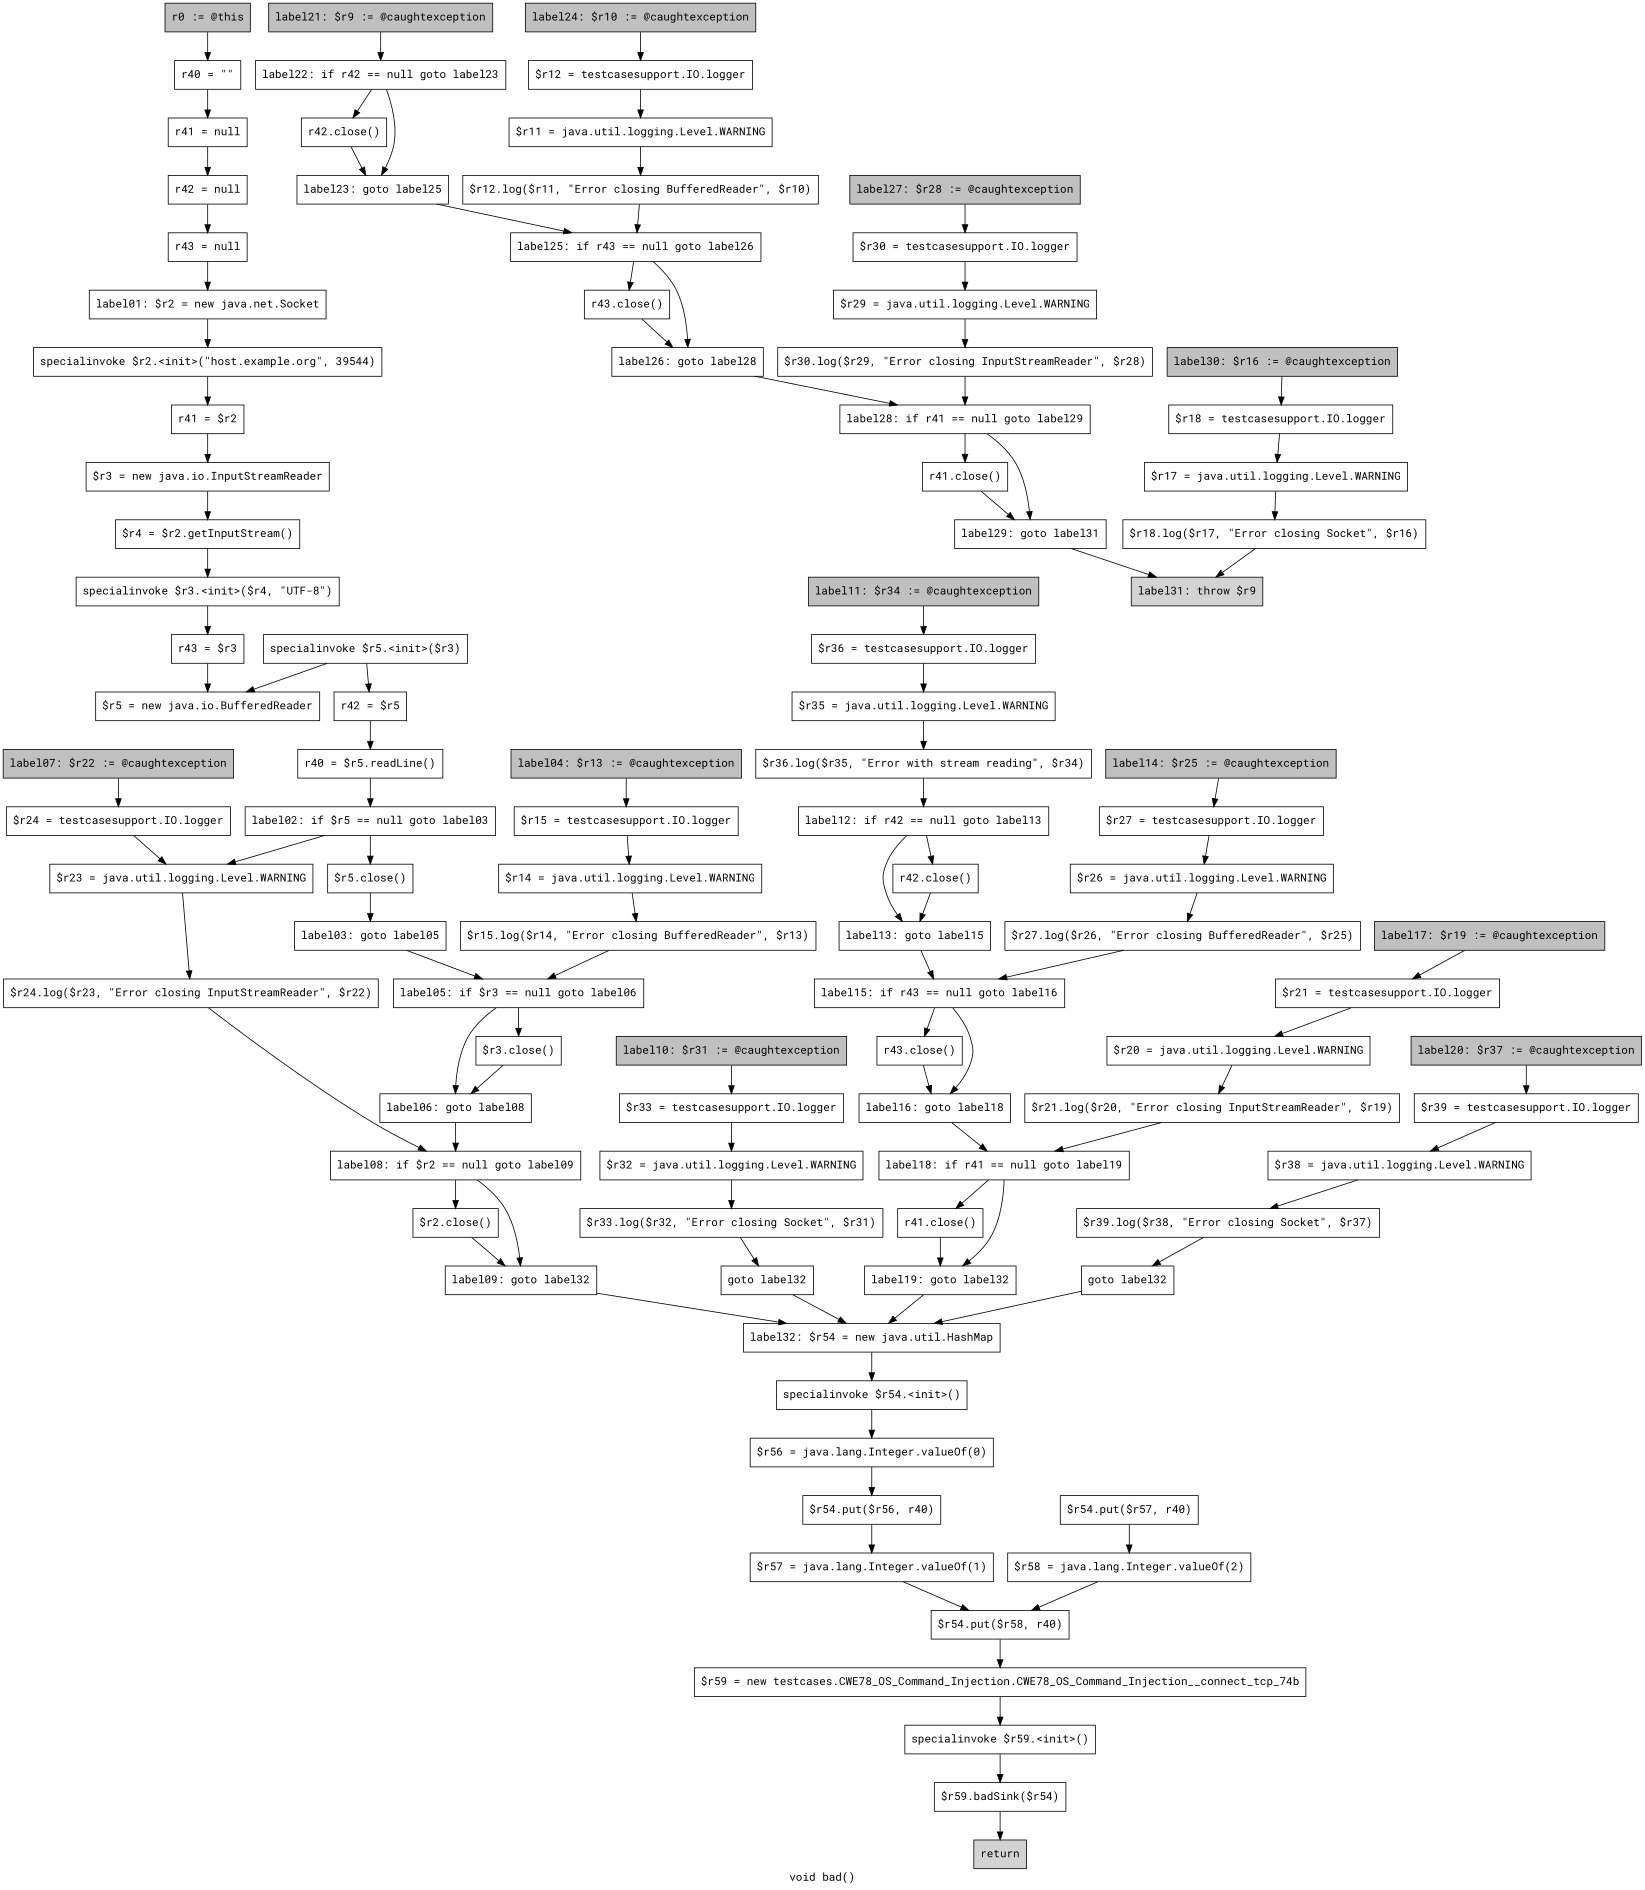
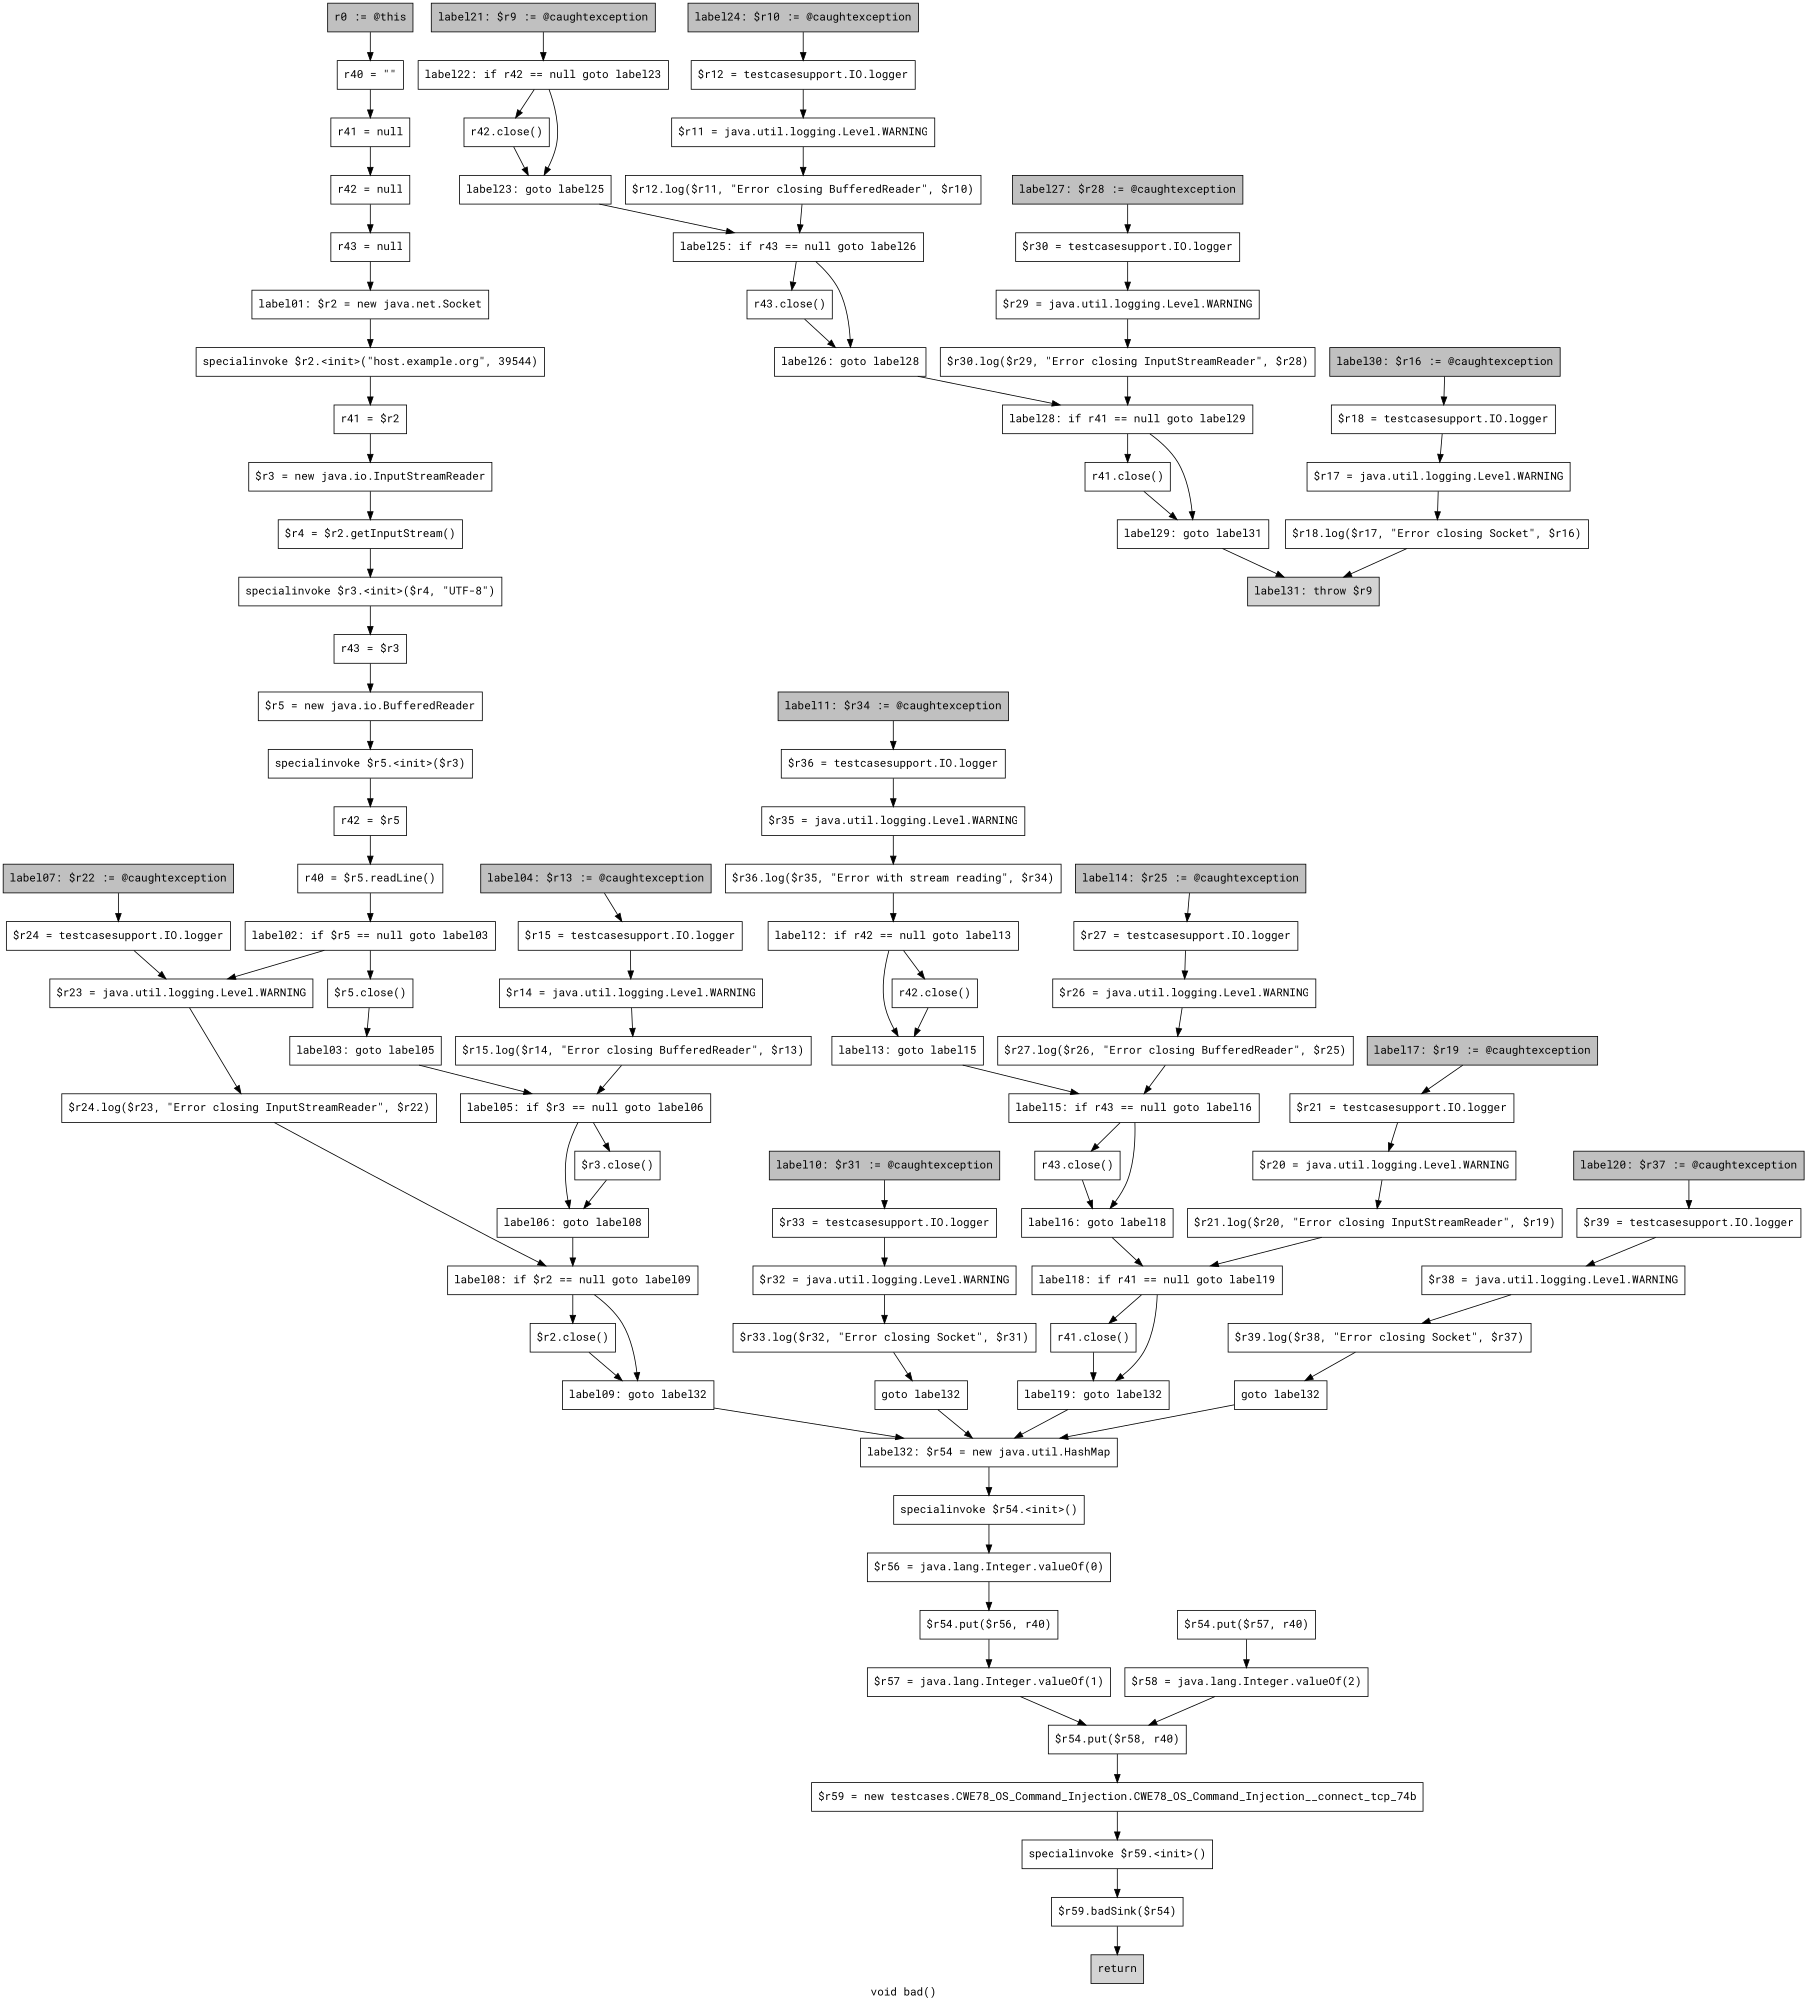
edge "specialinvoke $r5.<init>($r3)" -> "$r5 = new java.io.BufferedReader": reversed
